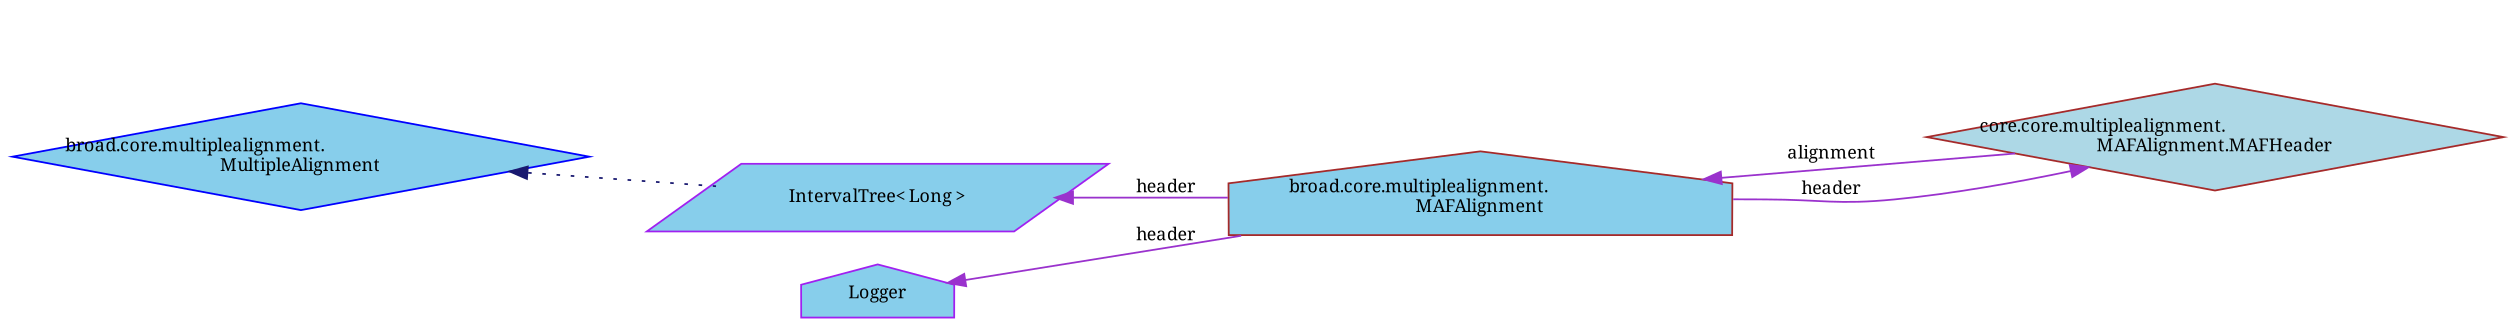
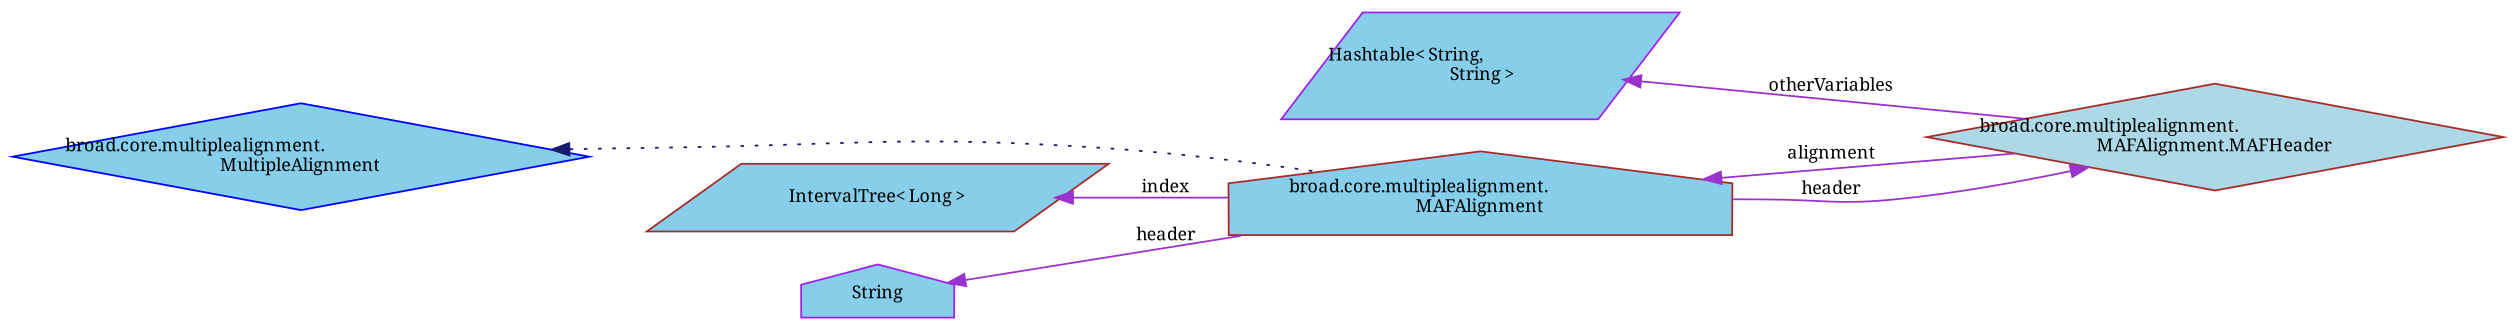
node "Hashtable< String, String >": added
node "core.core.multiplealignment. MAFAlignment.MAFHeader": label "core.core.multiplealignment. MAFAlignment.MAFHeader" -> "broad.core.multiplealignment. MAFAlignment.MAFHeader"
edge "IntervalTree< Long >" -> "broad.core.multiplealignment. MultipleAlignment": now "broad.core.multiplealignment. MAFAlignment" -> "broad.core.multiplealignment. MultipleAlignment"
edge "broad.core.multiplealignment. MAFAlignment" -> "IntervalTree< Long >": label " header" -> " index"
node "IntervalTree< Long >": color purple -> brown
node "Logger": label "Logger" -> "String"
